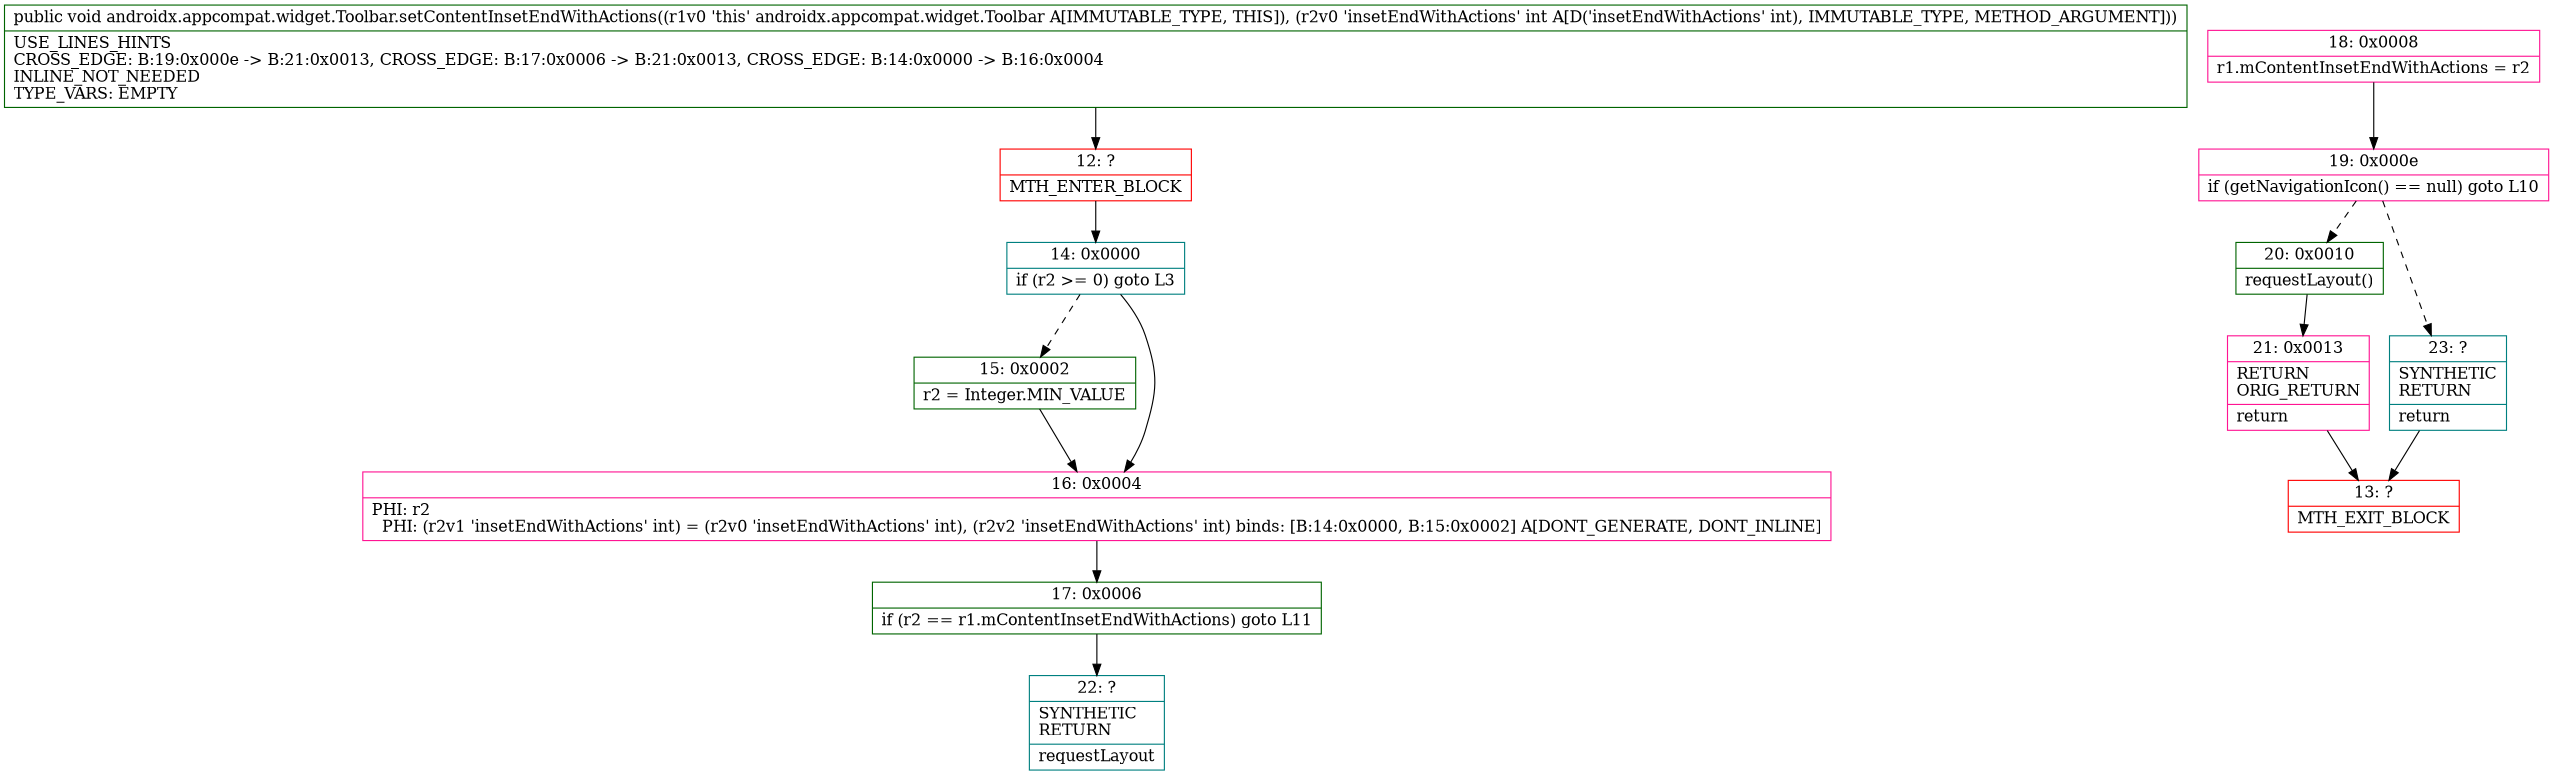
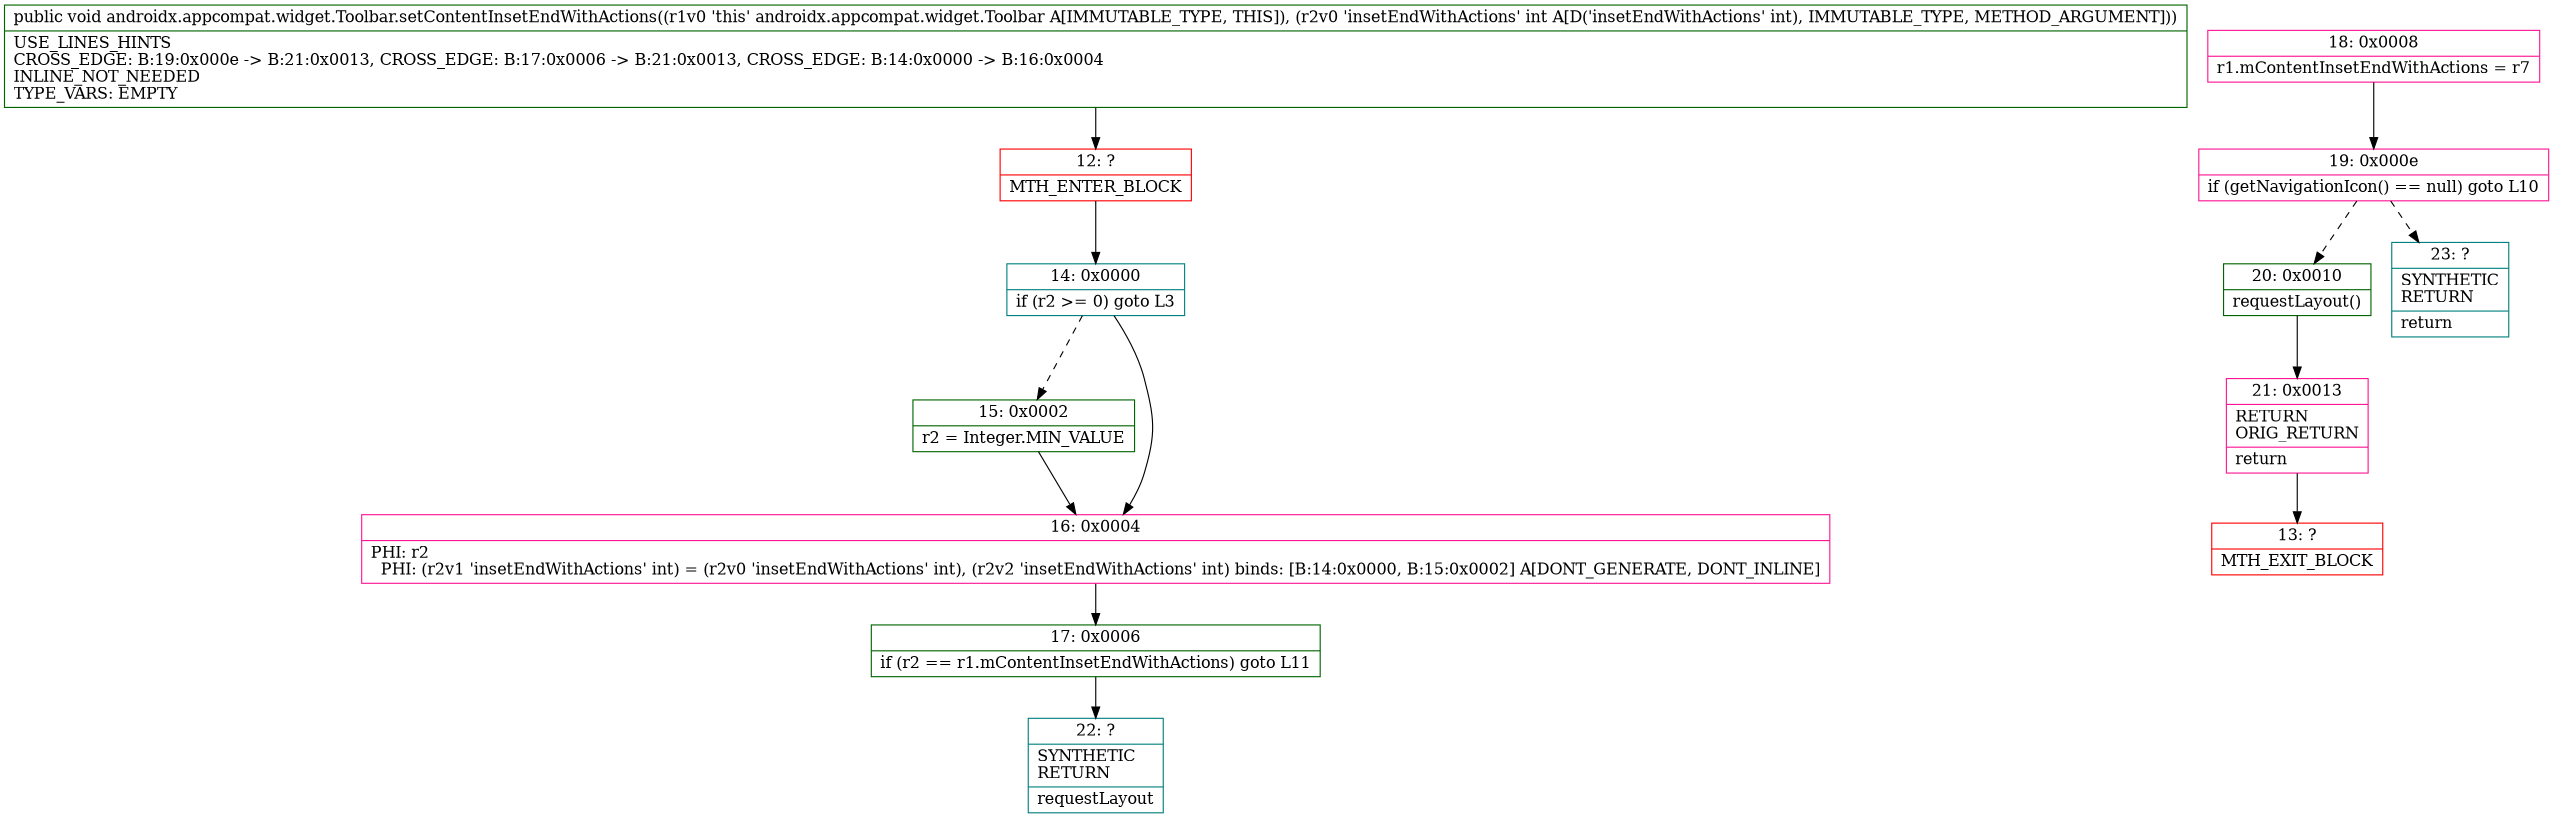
node "18: 0x0008": text "r1.mContentInsetEndWithActions = r2" -> "r1.mContentInsetEndWithActions = r7"
edge "23: ?" -> "13: ?": removed
